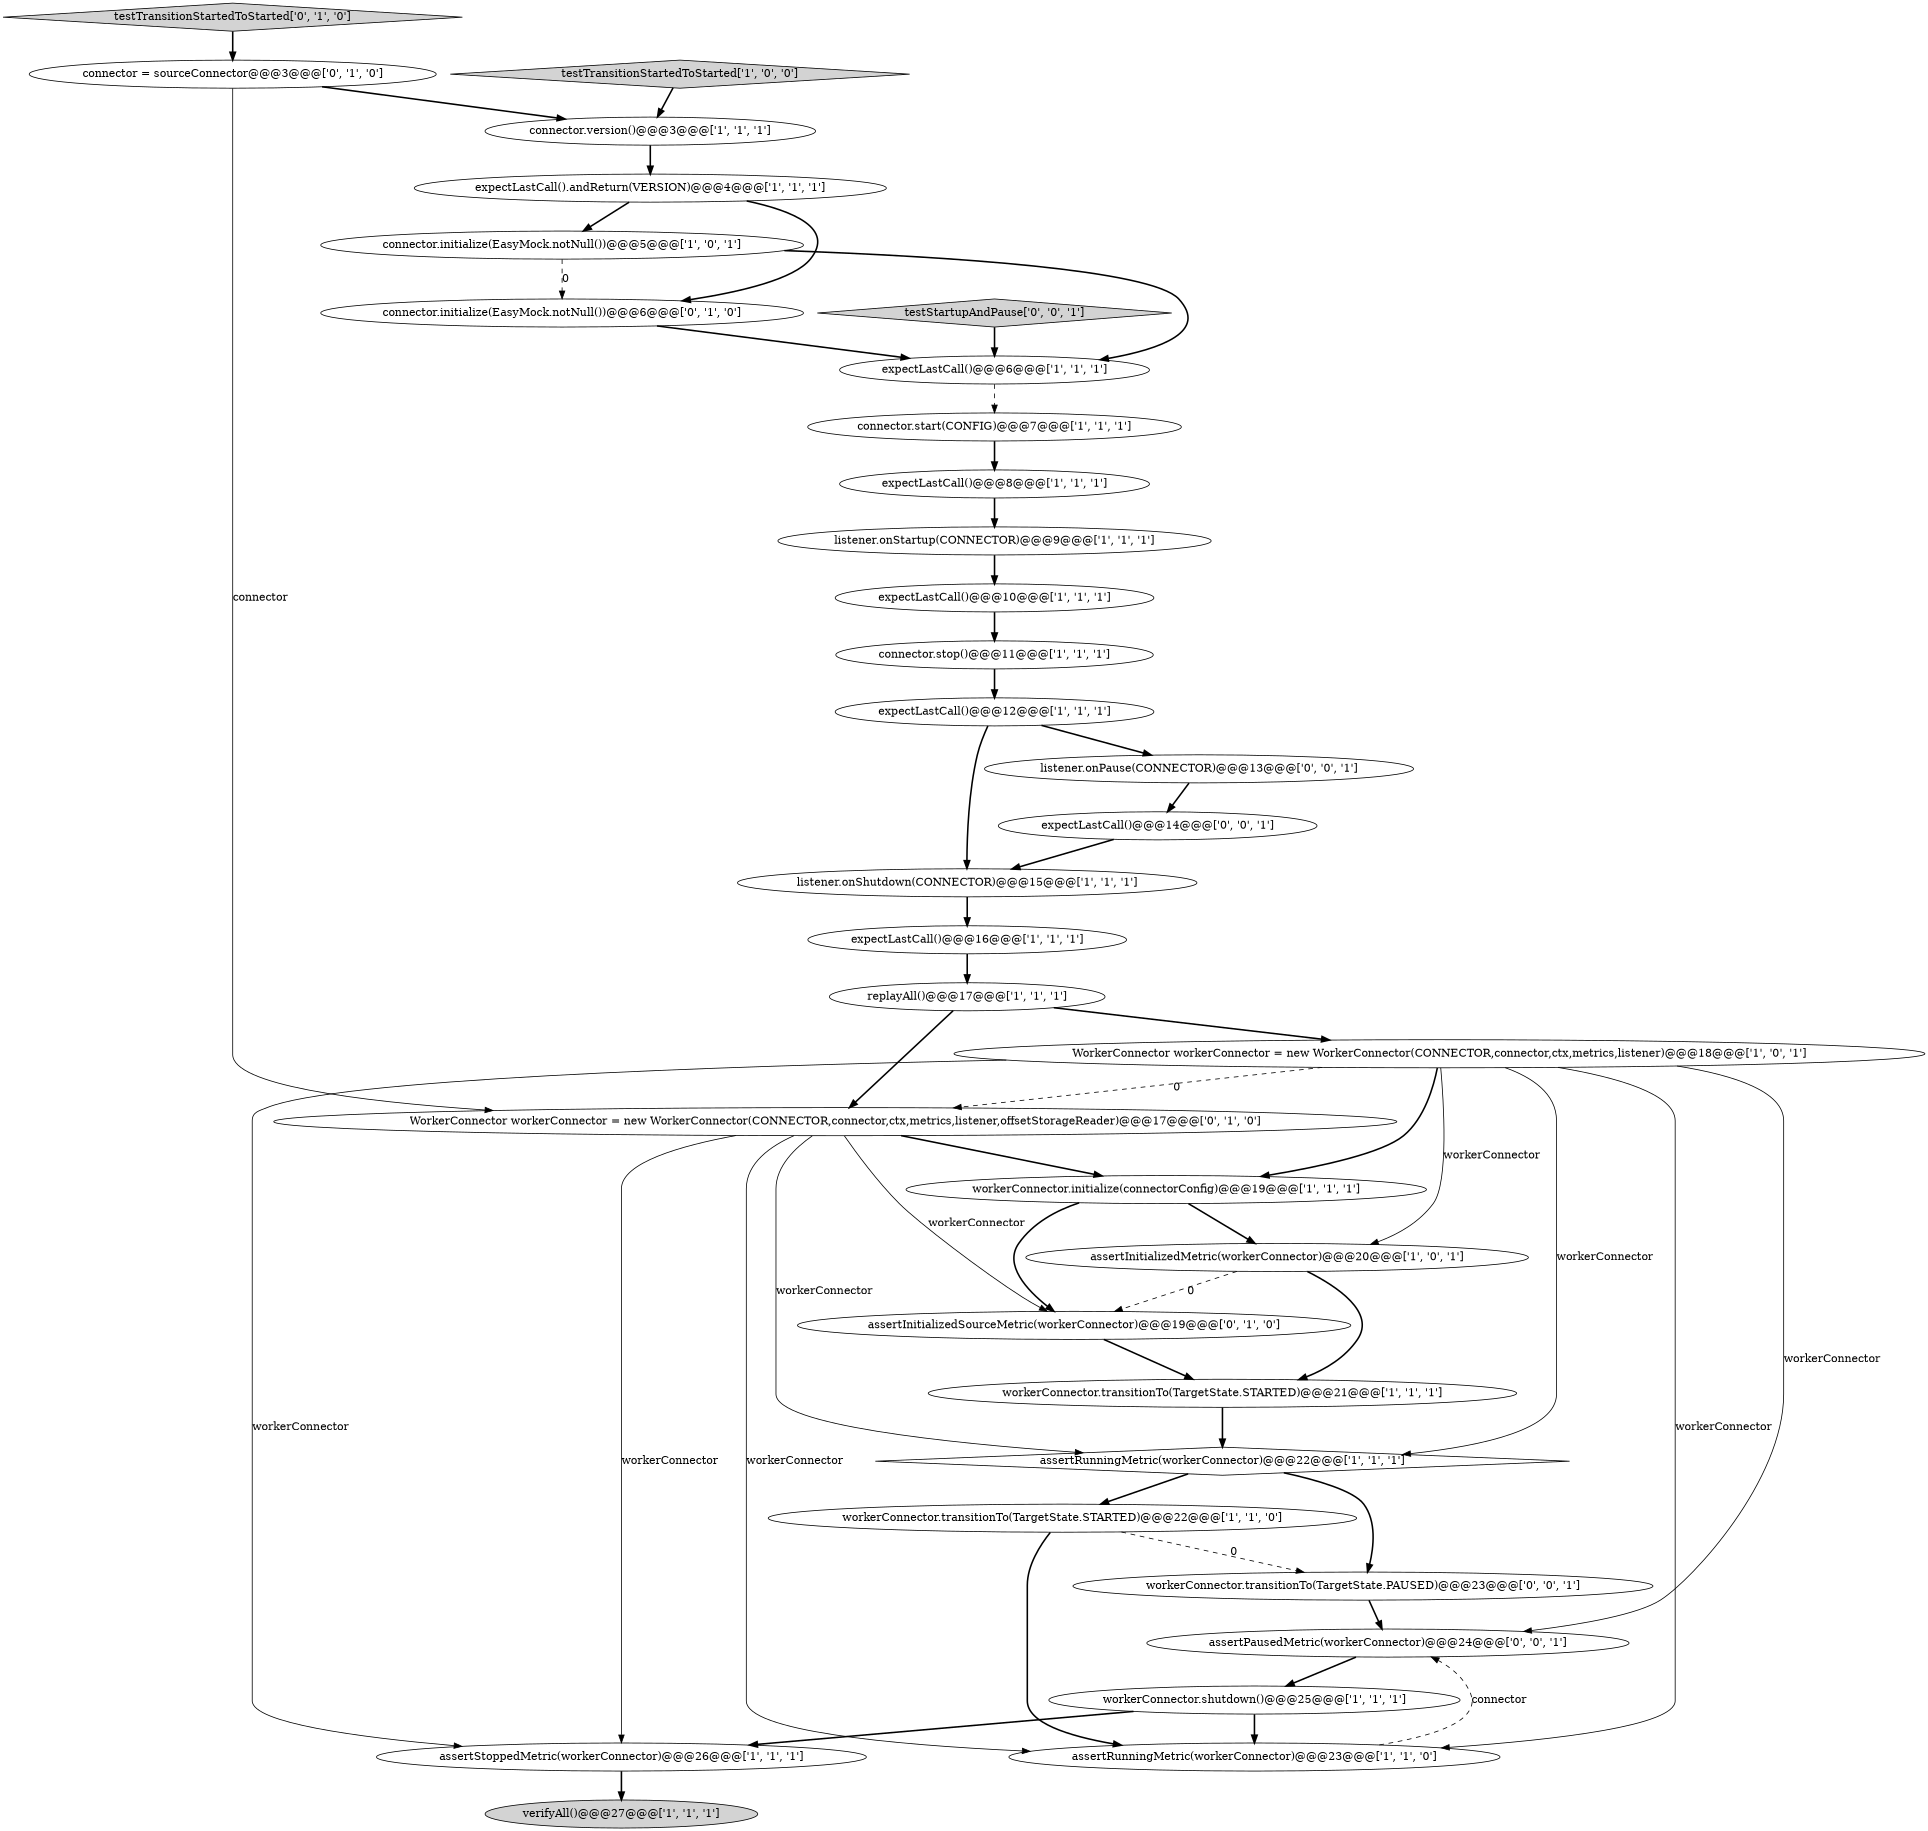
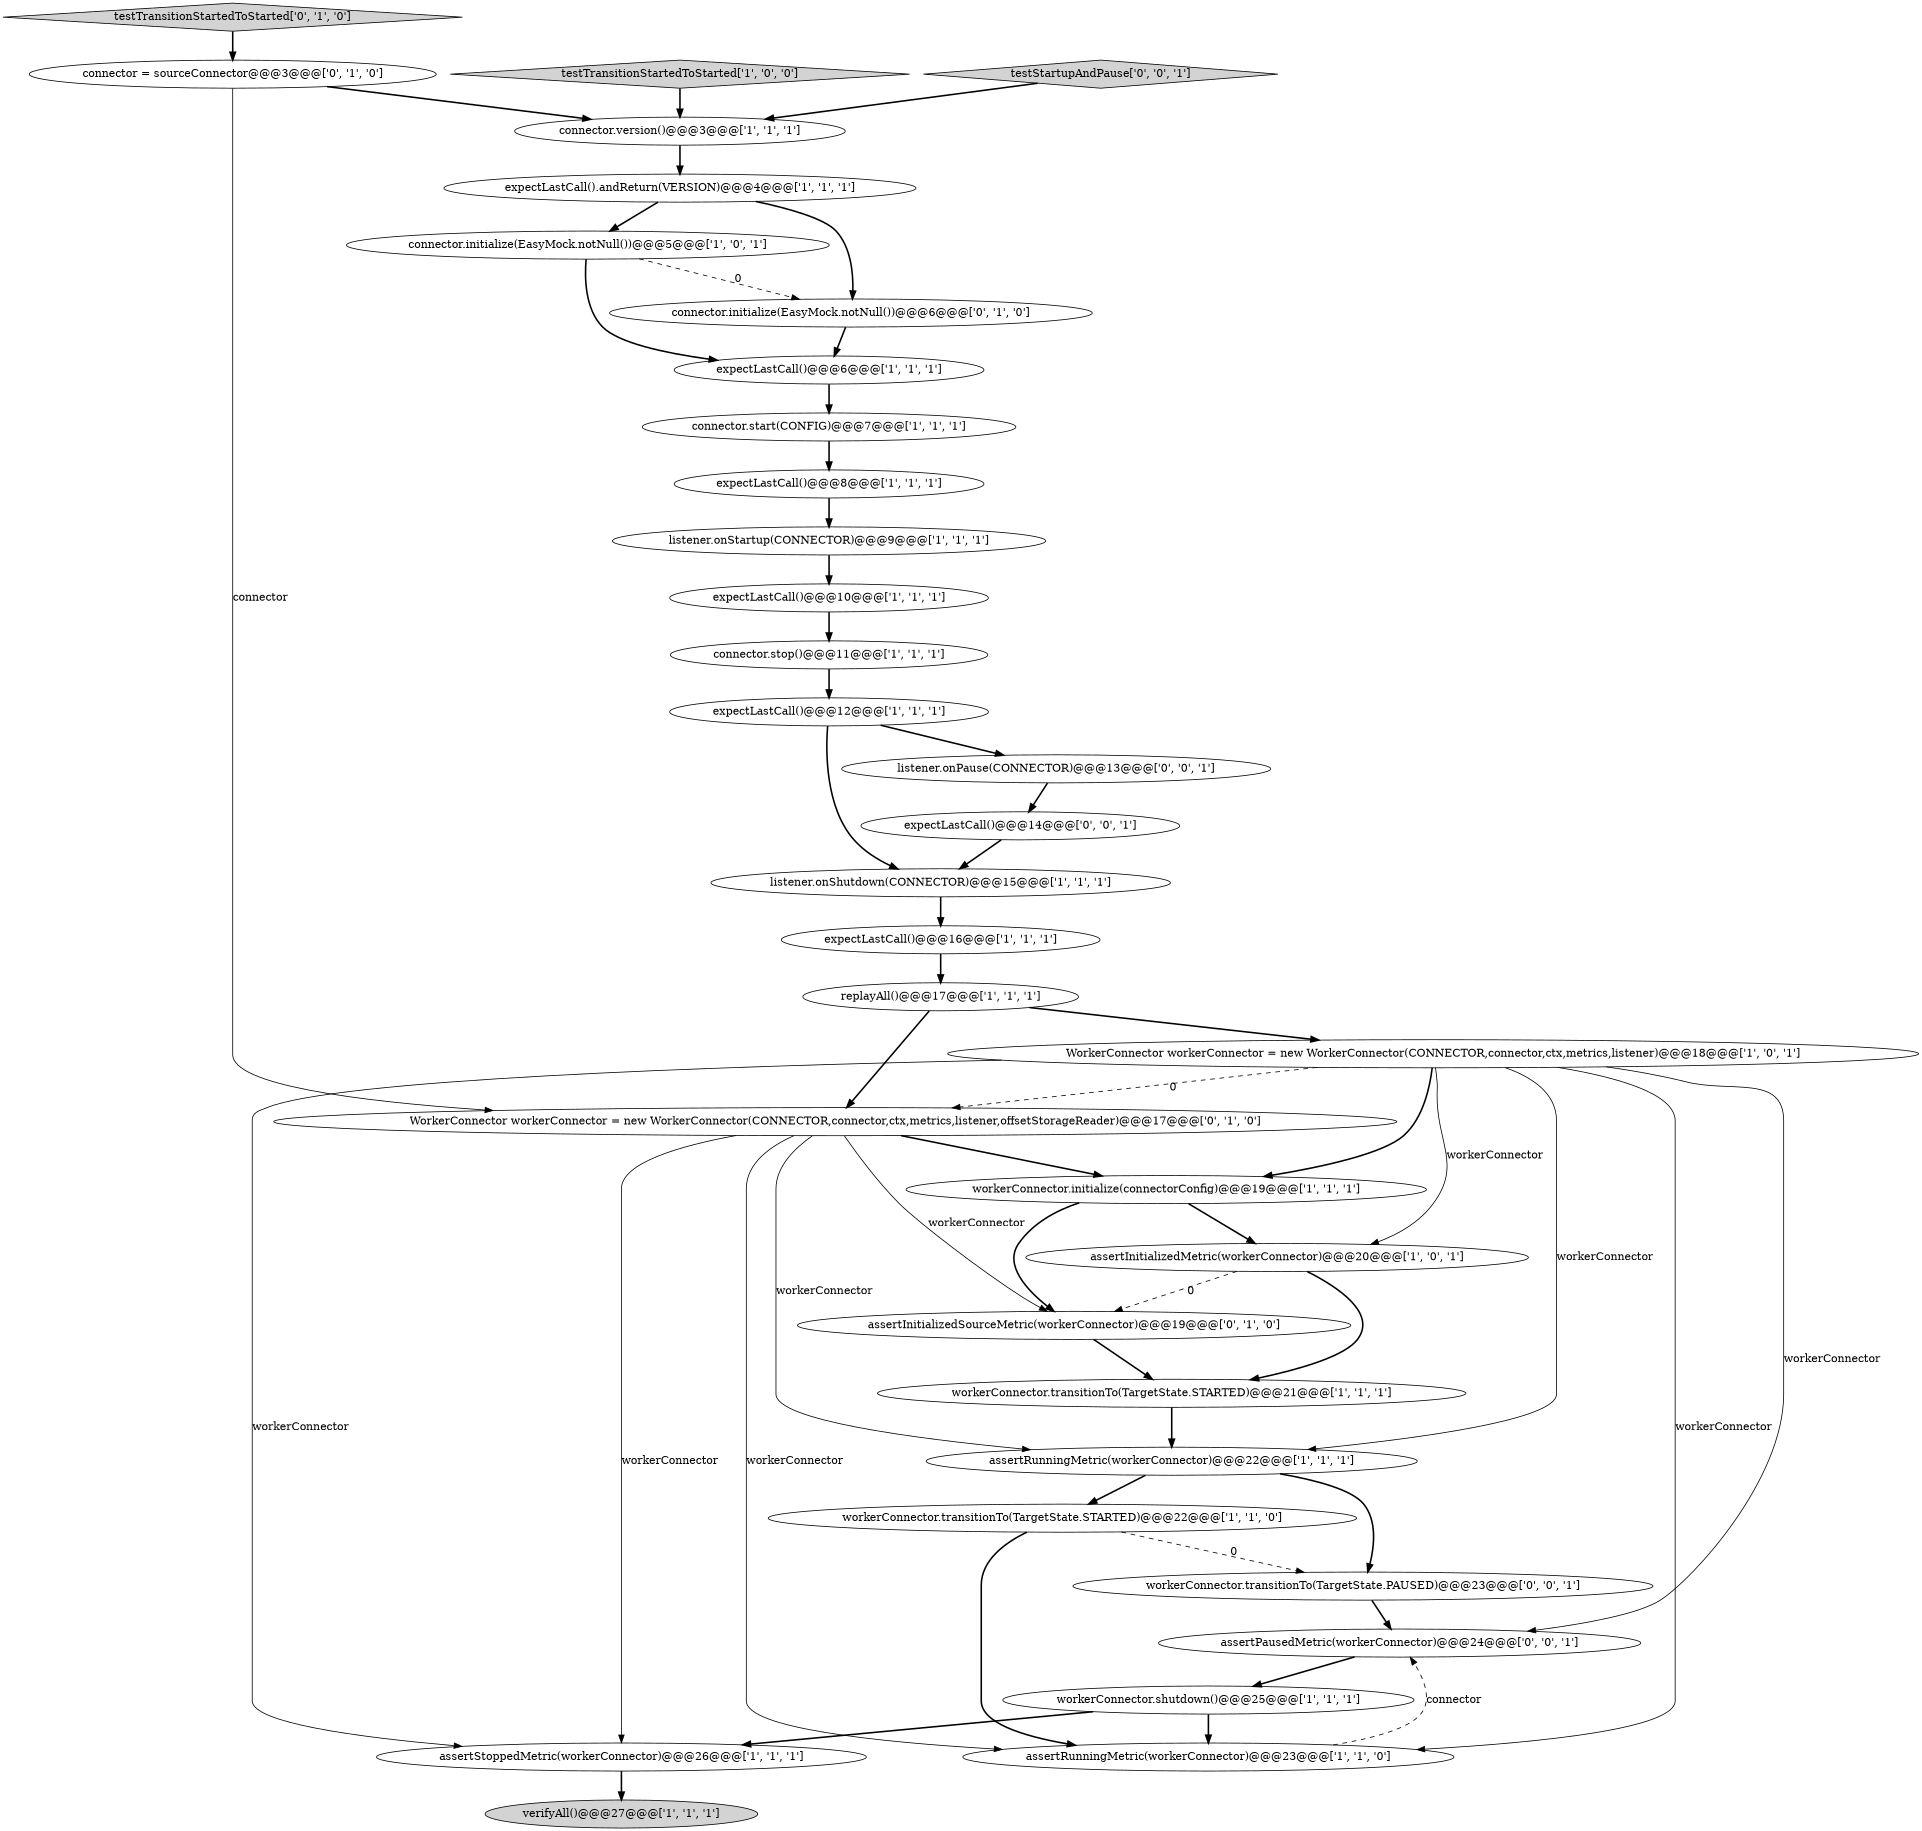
edge "testStartupAndPause['0', '0', '1']" -> "expectLastCall()@@@6@@@['1', '1', '1']": now "testStartupAndPause['0', '0', '1']" -> "connector.version()@@@3@@@['1', '1', '1']"
edge "expectLastCall()@@@6@@@['1', '1', '1']" -> "connector.start(CONFIG)@@@7@@@['1', '1', '1']": style dashed -> bold
node "assertRunningMetric(workerConnector)@@@22@@@['1', '1', '1']": shape diamond -> ellipse
